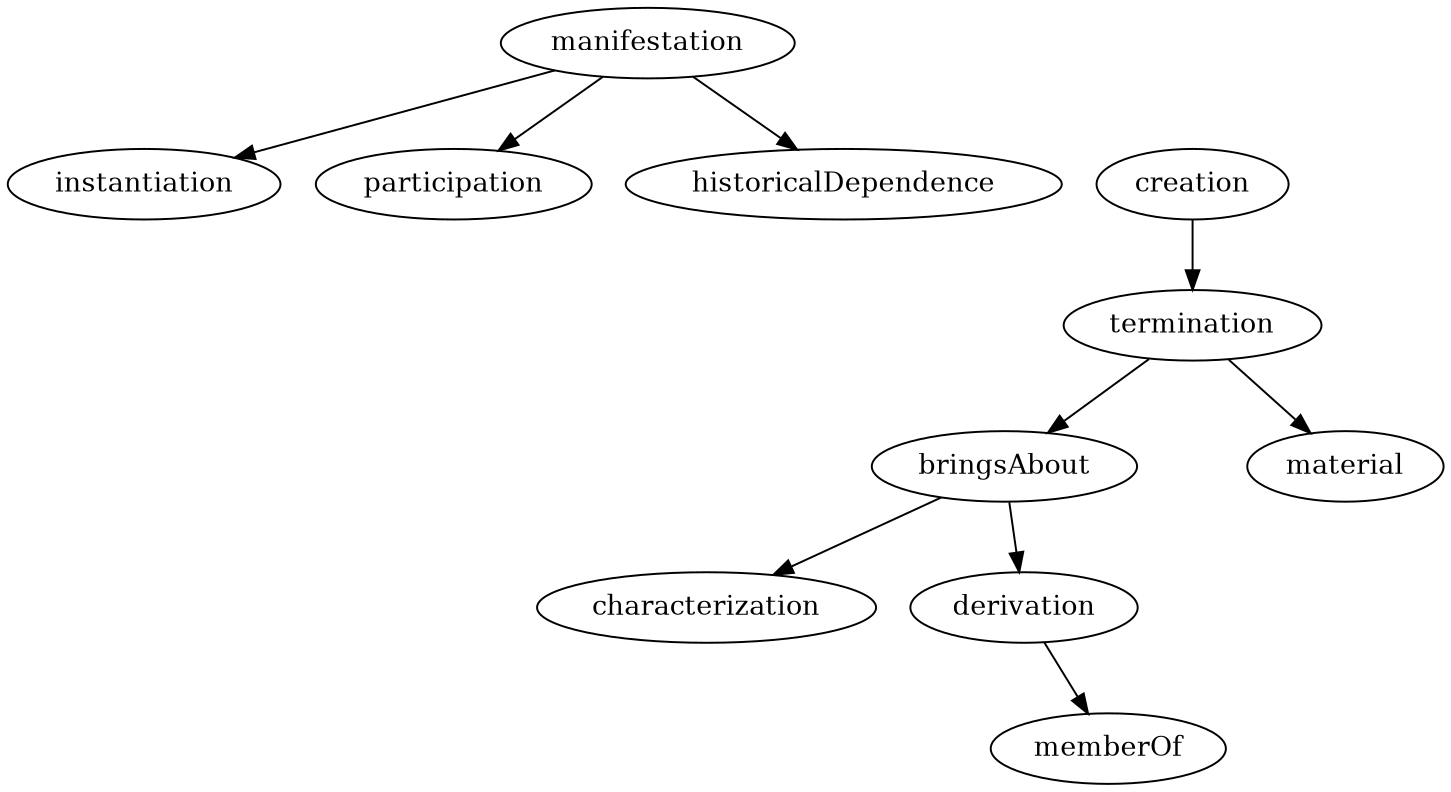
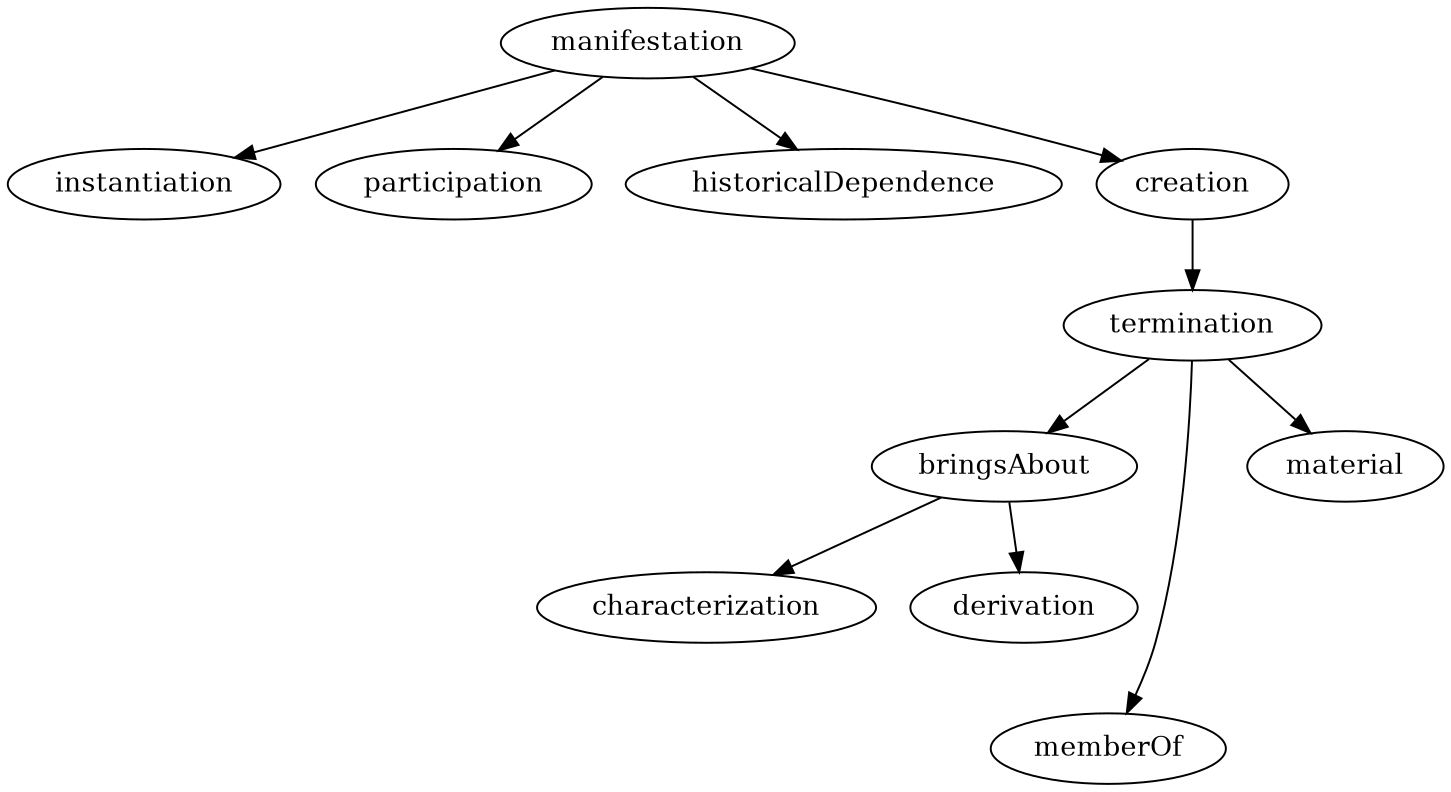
edge "manifestation" -> "creation": added
edge "derivation" -> "memberOf": now "termination" -> "memberOf"
